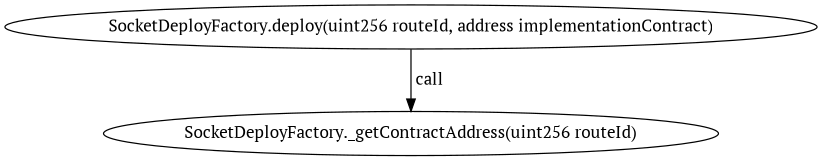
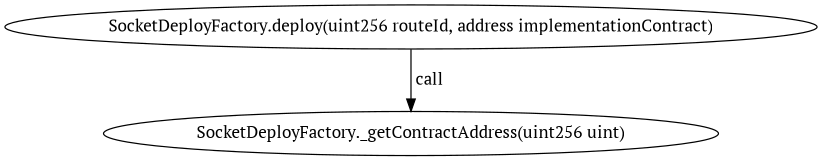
node "SocketDeployFactory._getContractAddress(uint256 routeId)": label "SocketDeployFactory._getContractAddress(uint256 routeId)" -> "SocketDeployFactory._getContractAddress(uint256 uint)"
